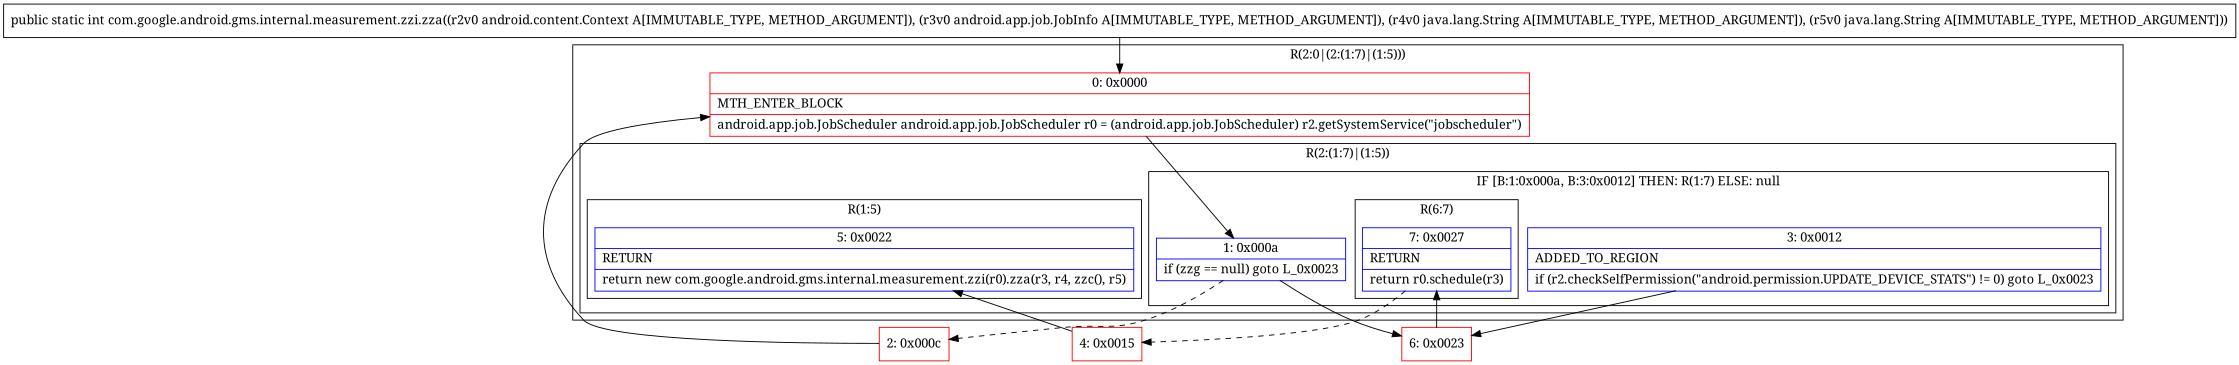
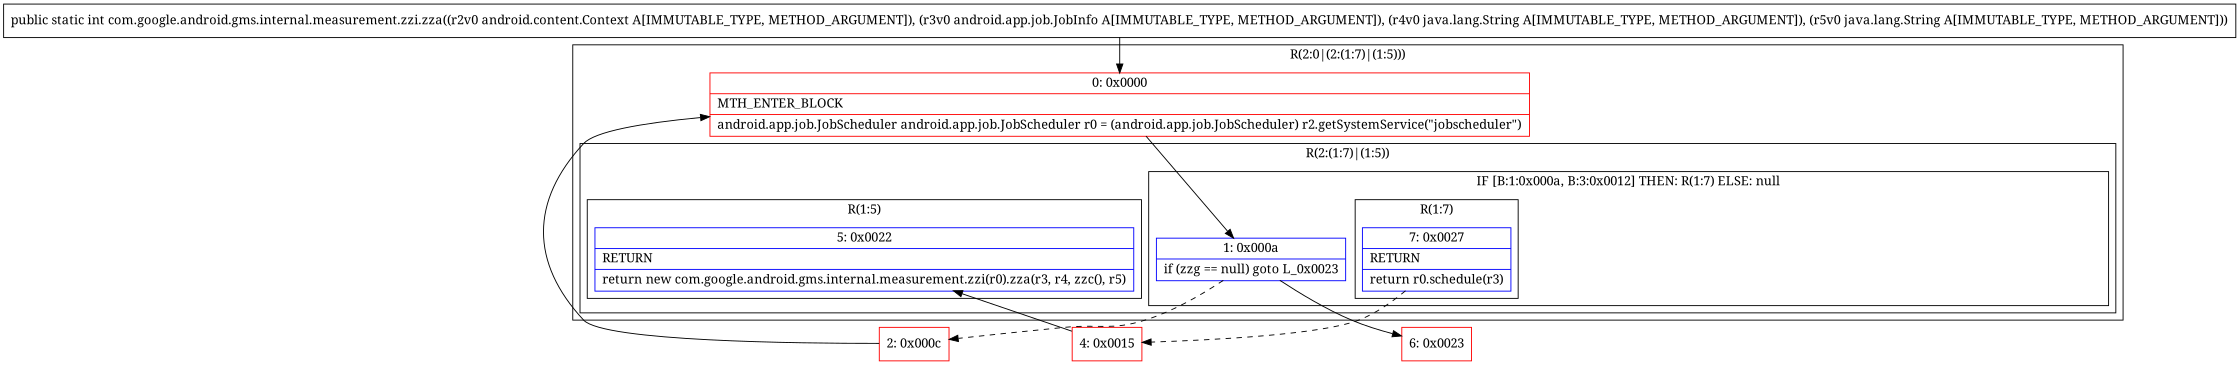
cluster "R(6:7)": label "R(6:7)" -> "R(1:7)"
node "3: 0x0012": removed
edge "6: 0x0023" -> "7: 0x0027": removed
